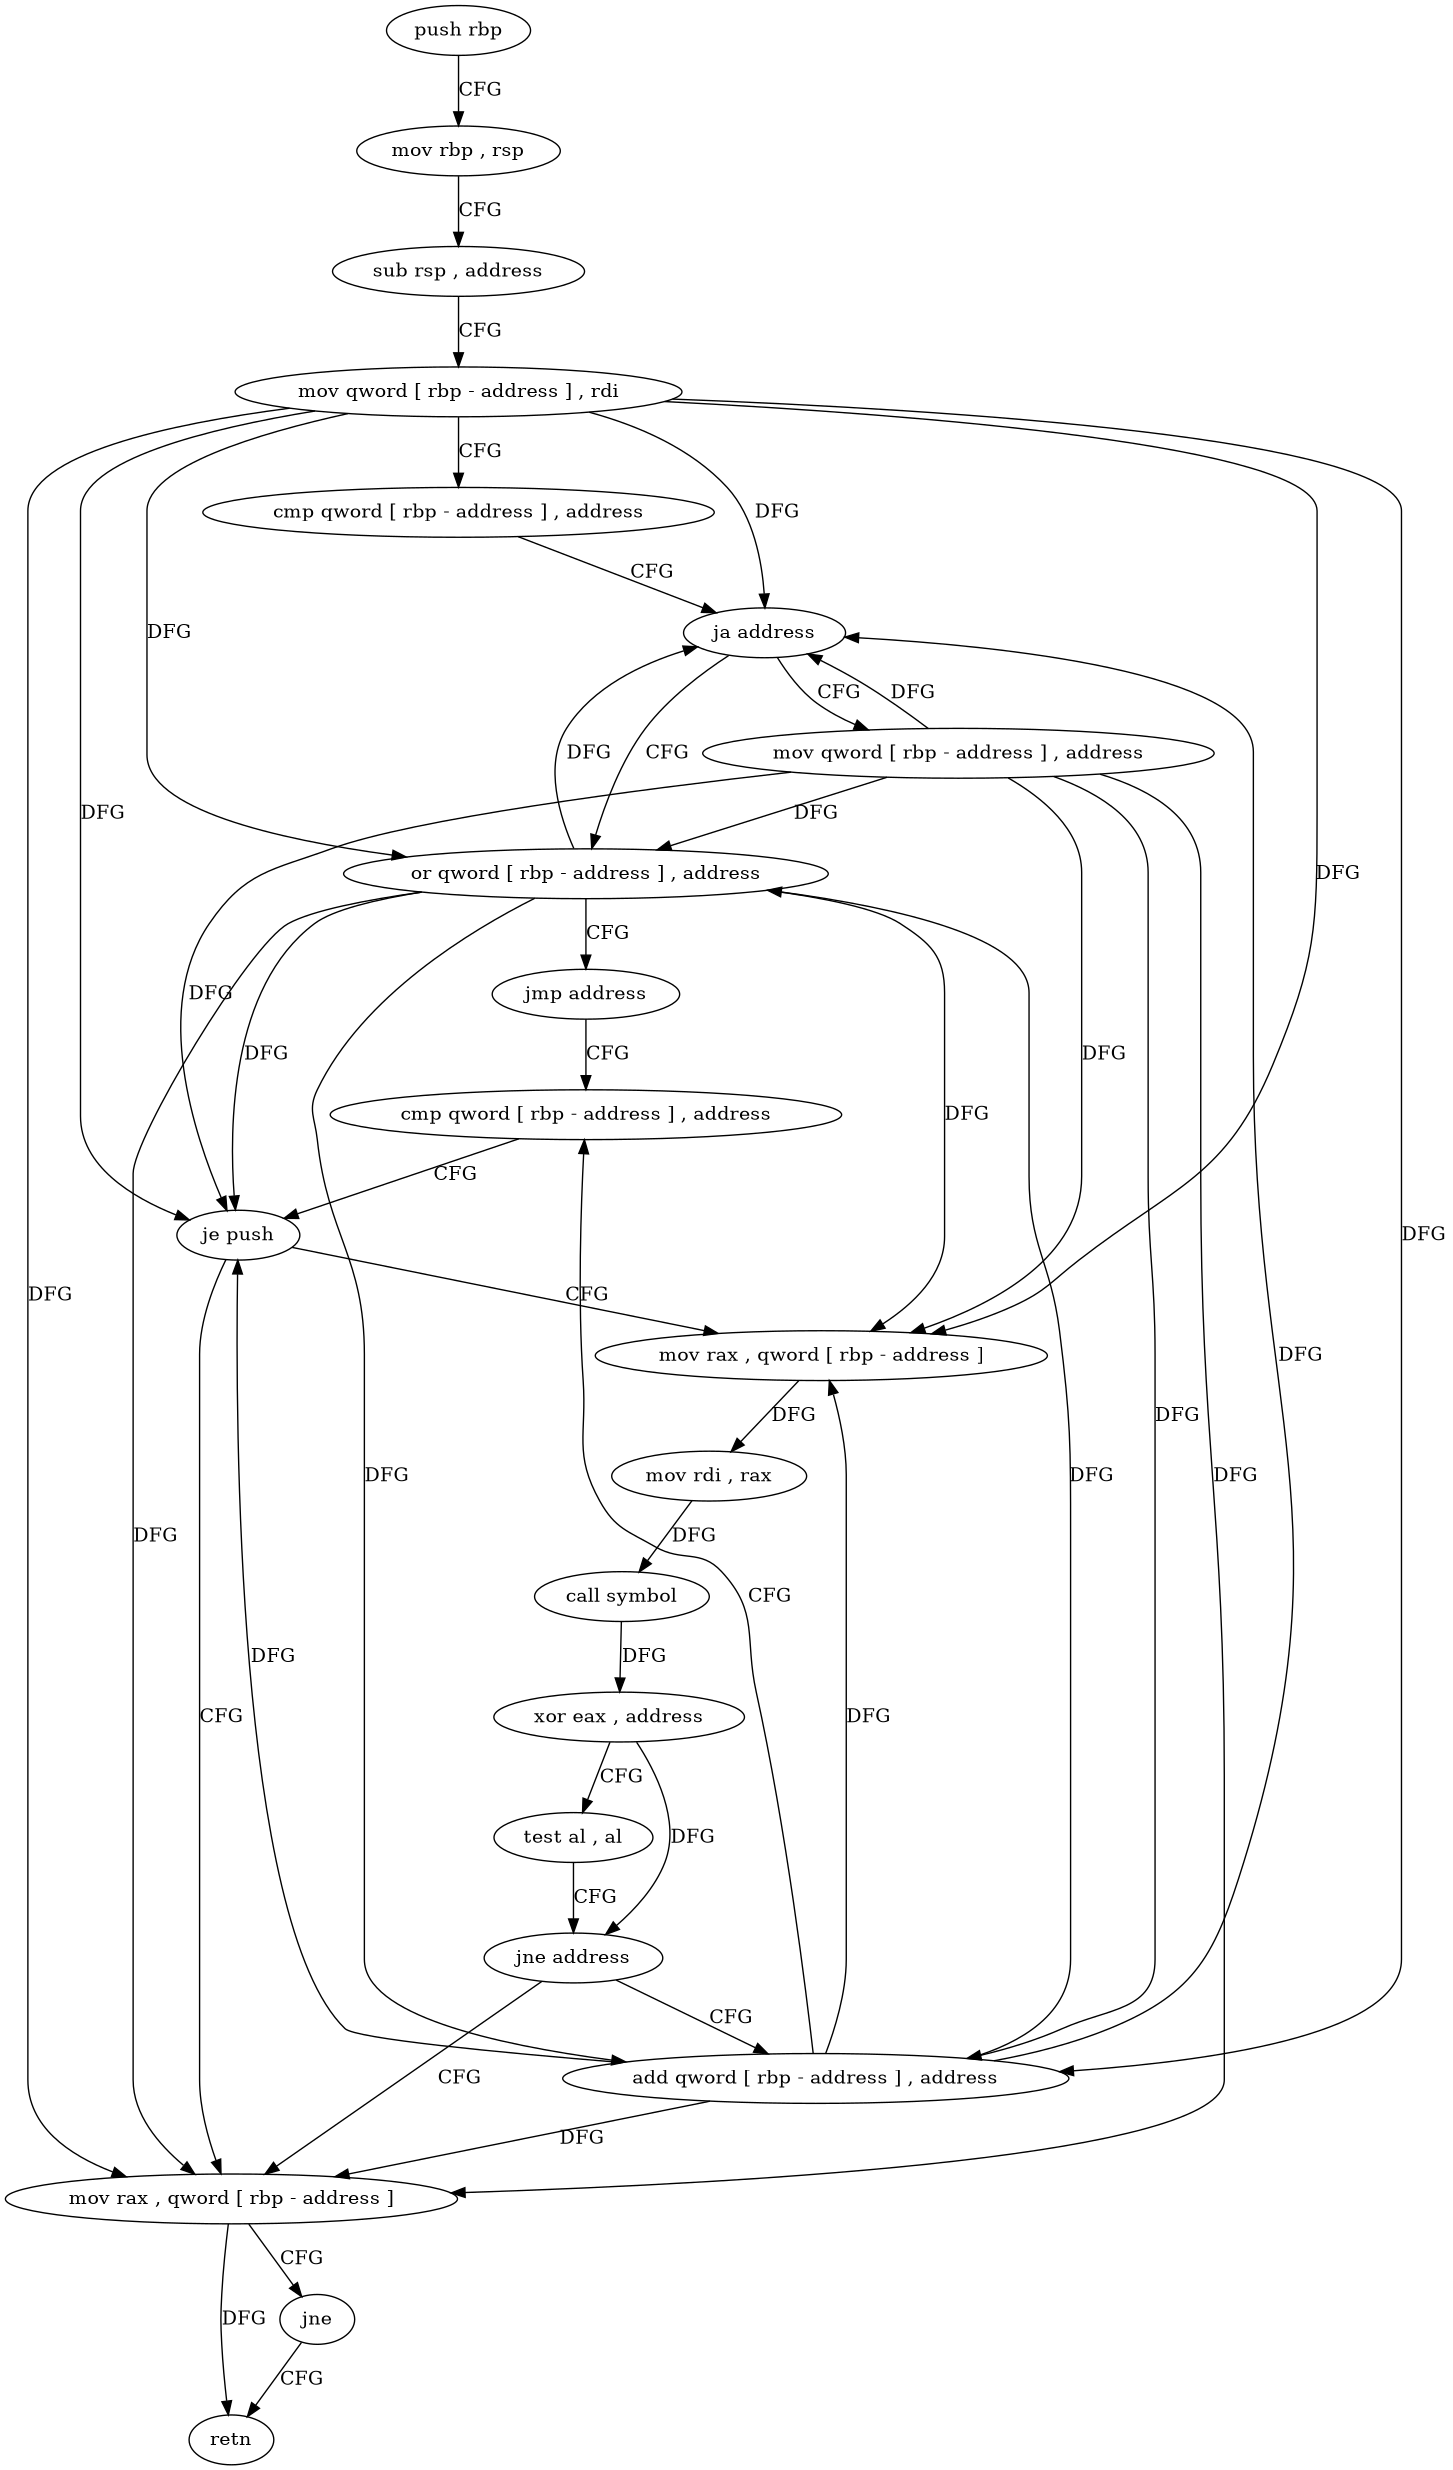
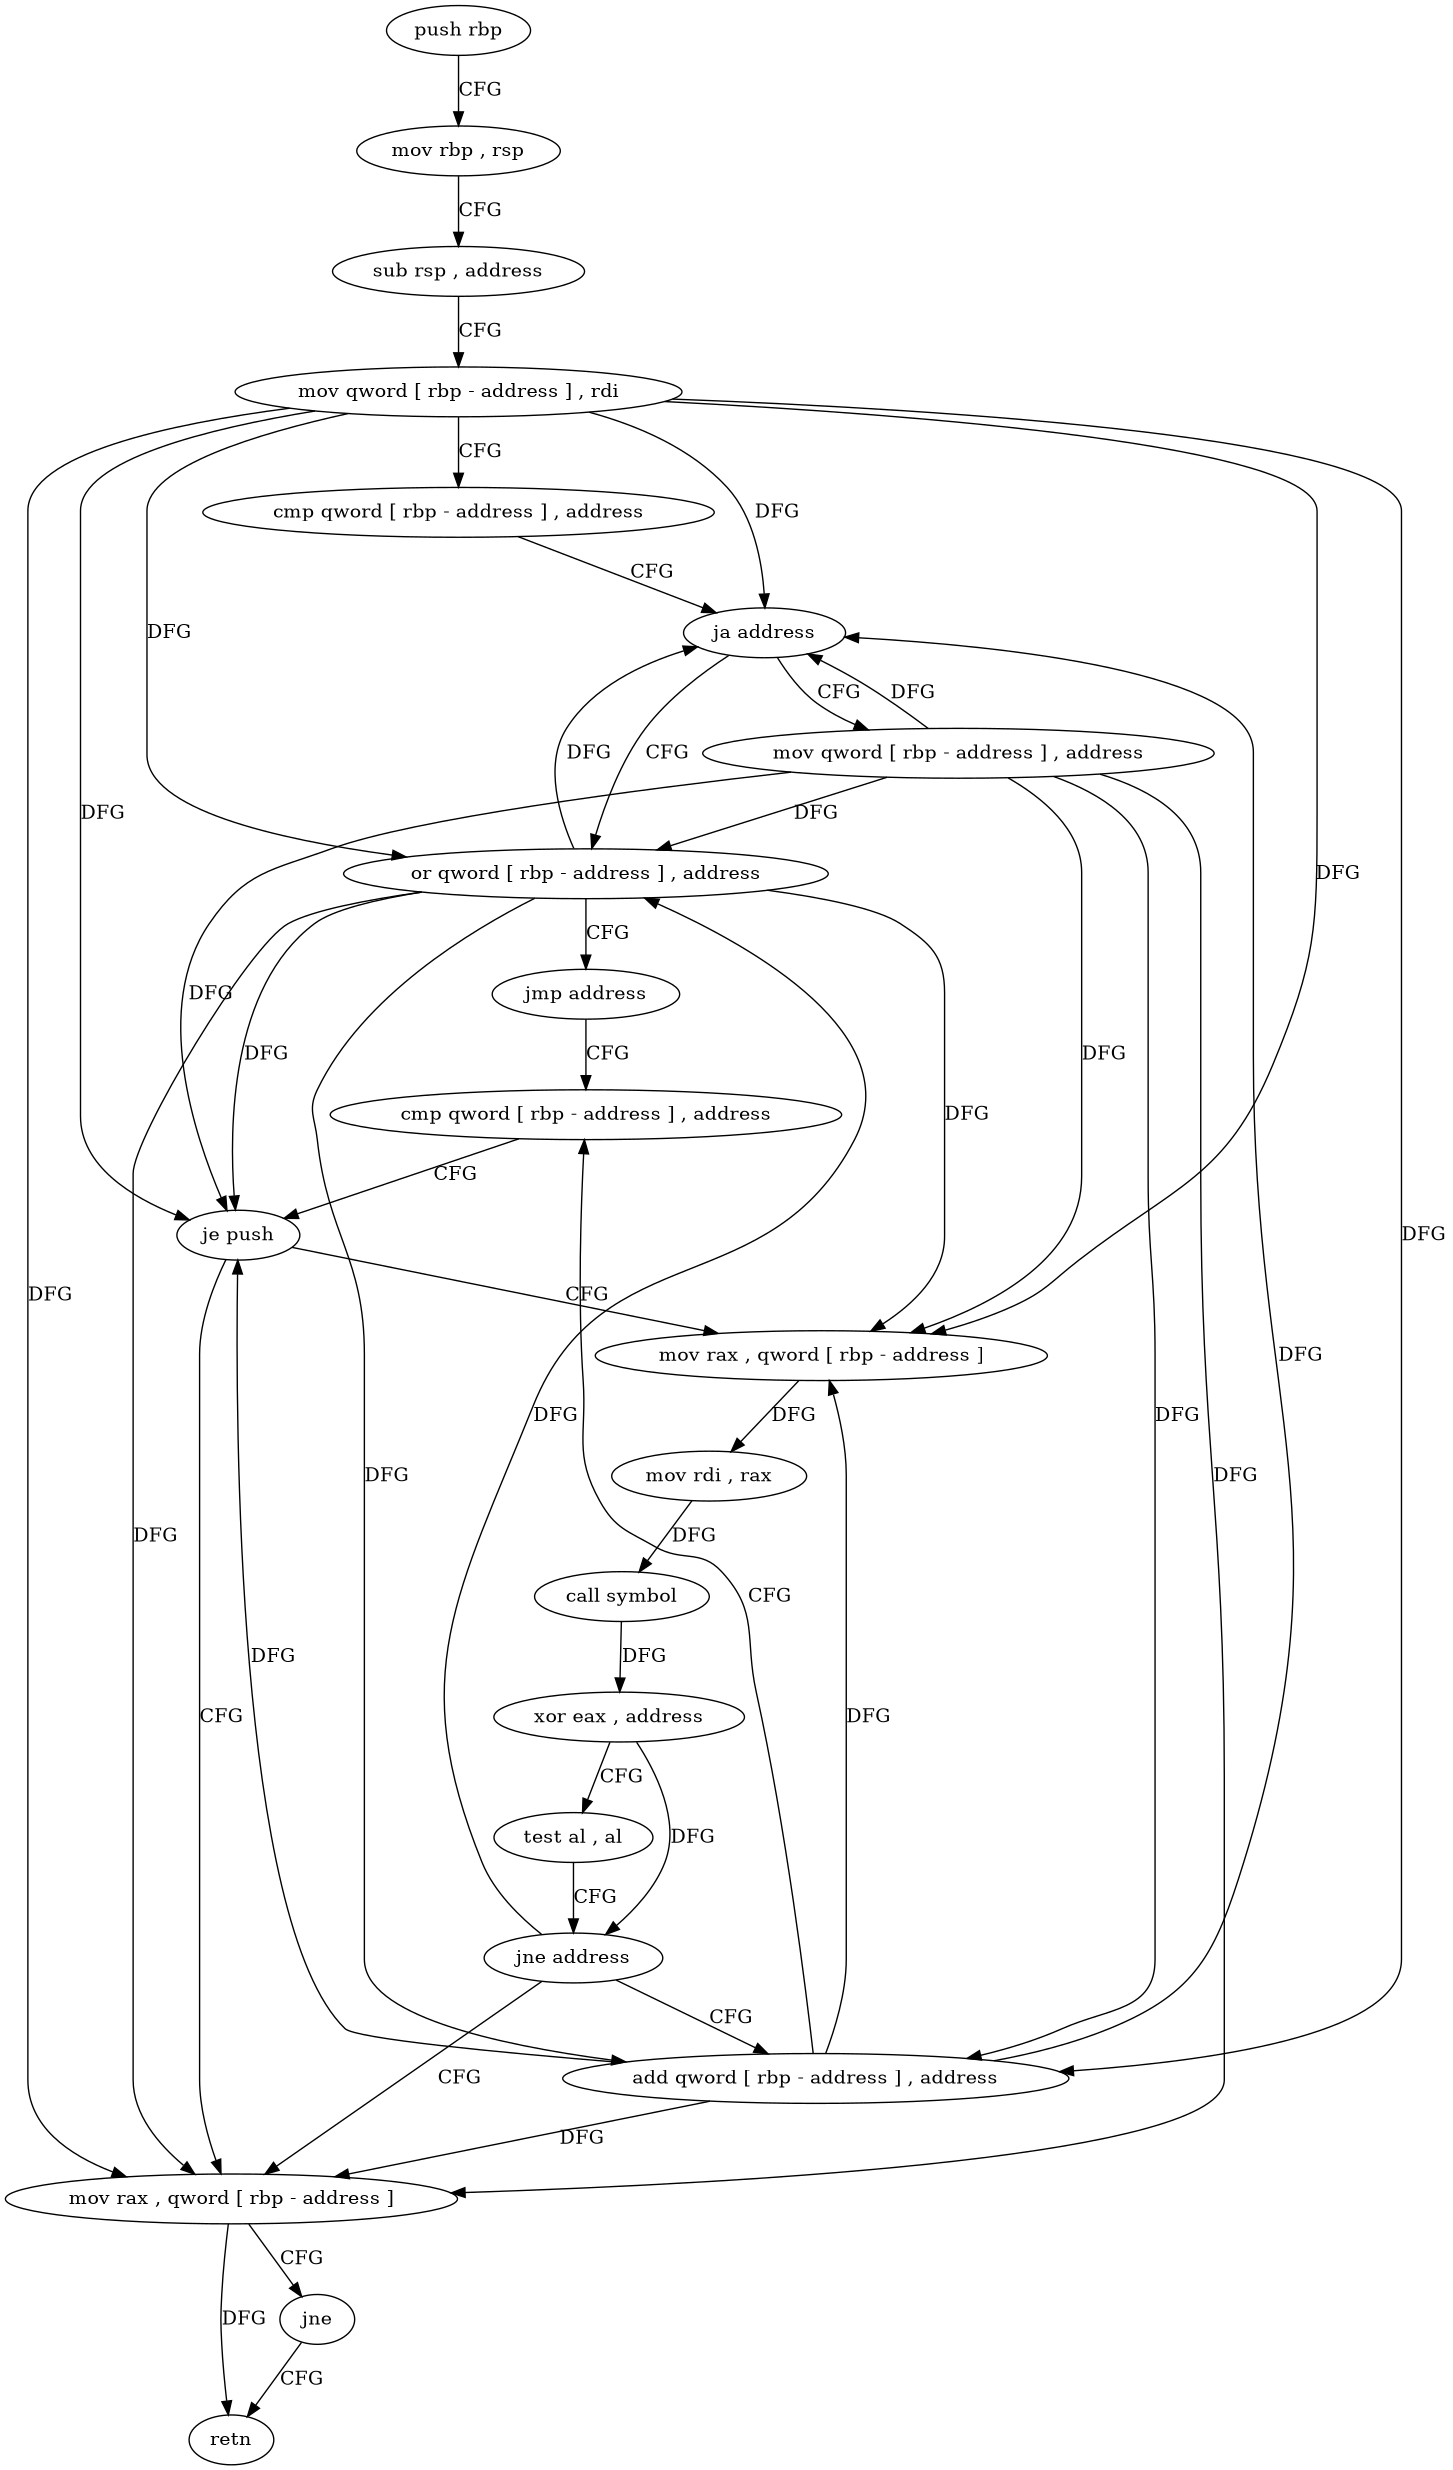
edge "add qword [ rbp - address ] , address" -> "or qword [ rbp - address ] , address": now "jne address" -> "or qword [ rbp - address ] , address"
